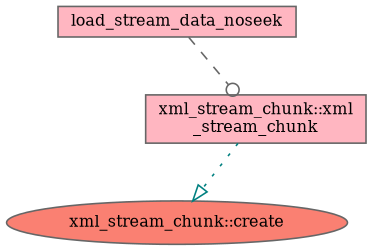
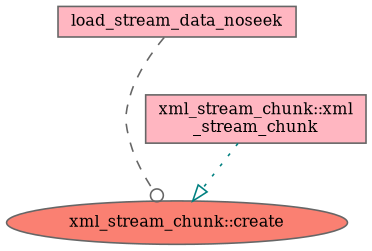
edge "load_stream_data_noseek" -> "xml_stream_chunk::xml _stream_chunk": now "load_stream_data_noseek" -> "xml_stream_chunk::create"
